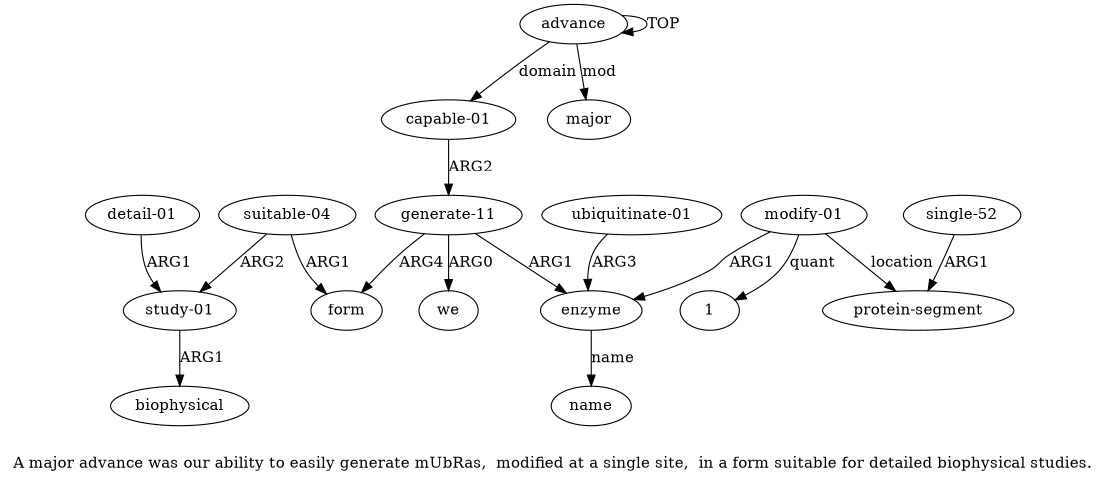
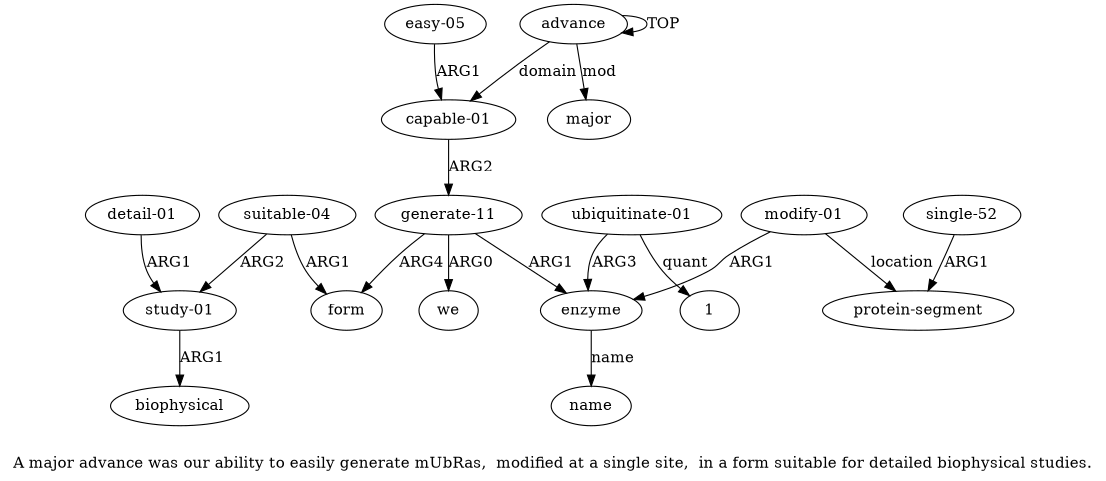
node "easy-05": added
edge "modify-01" -> "1": now "ubiquitinate-01" -> "1"
